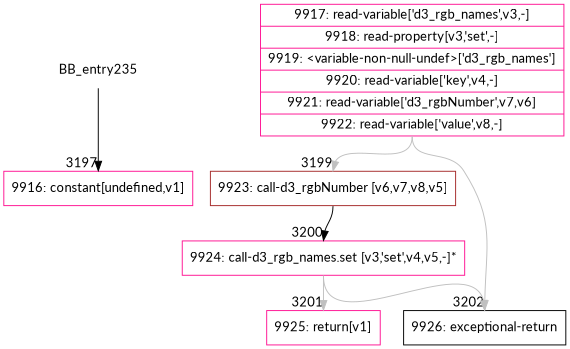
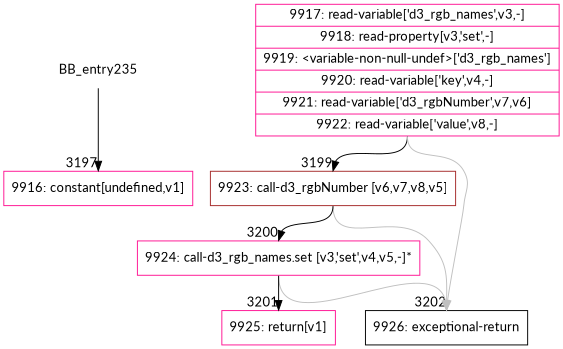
edge "9917: read-variable['d3_rgb_names',v3,-]" -> "9923: call-d3_rgbNumber [v6,v7,v8,v5]": color gray -> black
edge "9923: call-d3_rgbNumber [v6,v7,v8,v5]" -> "9926: exceptional-return": added
edge "9924: call-d3_rgb_names.set [v3,'set',v4,v5,-]*" -> "9925: return[v1]": color gray -> black
